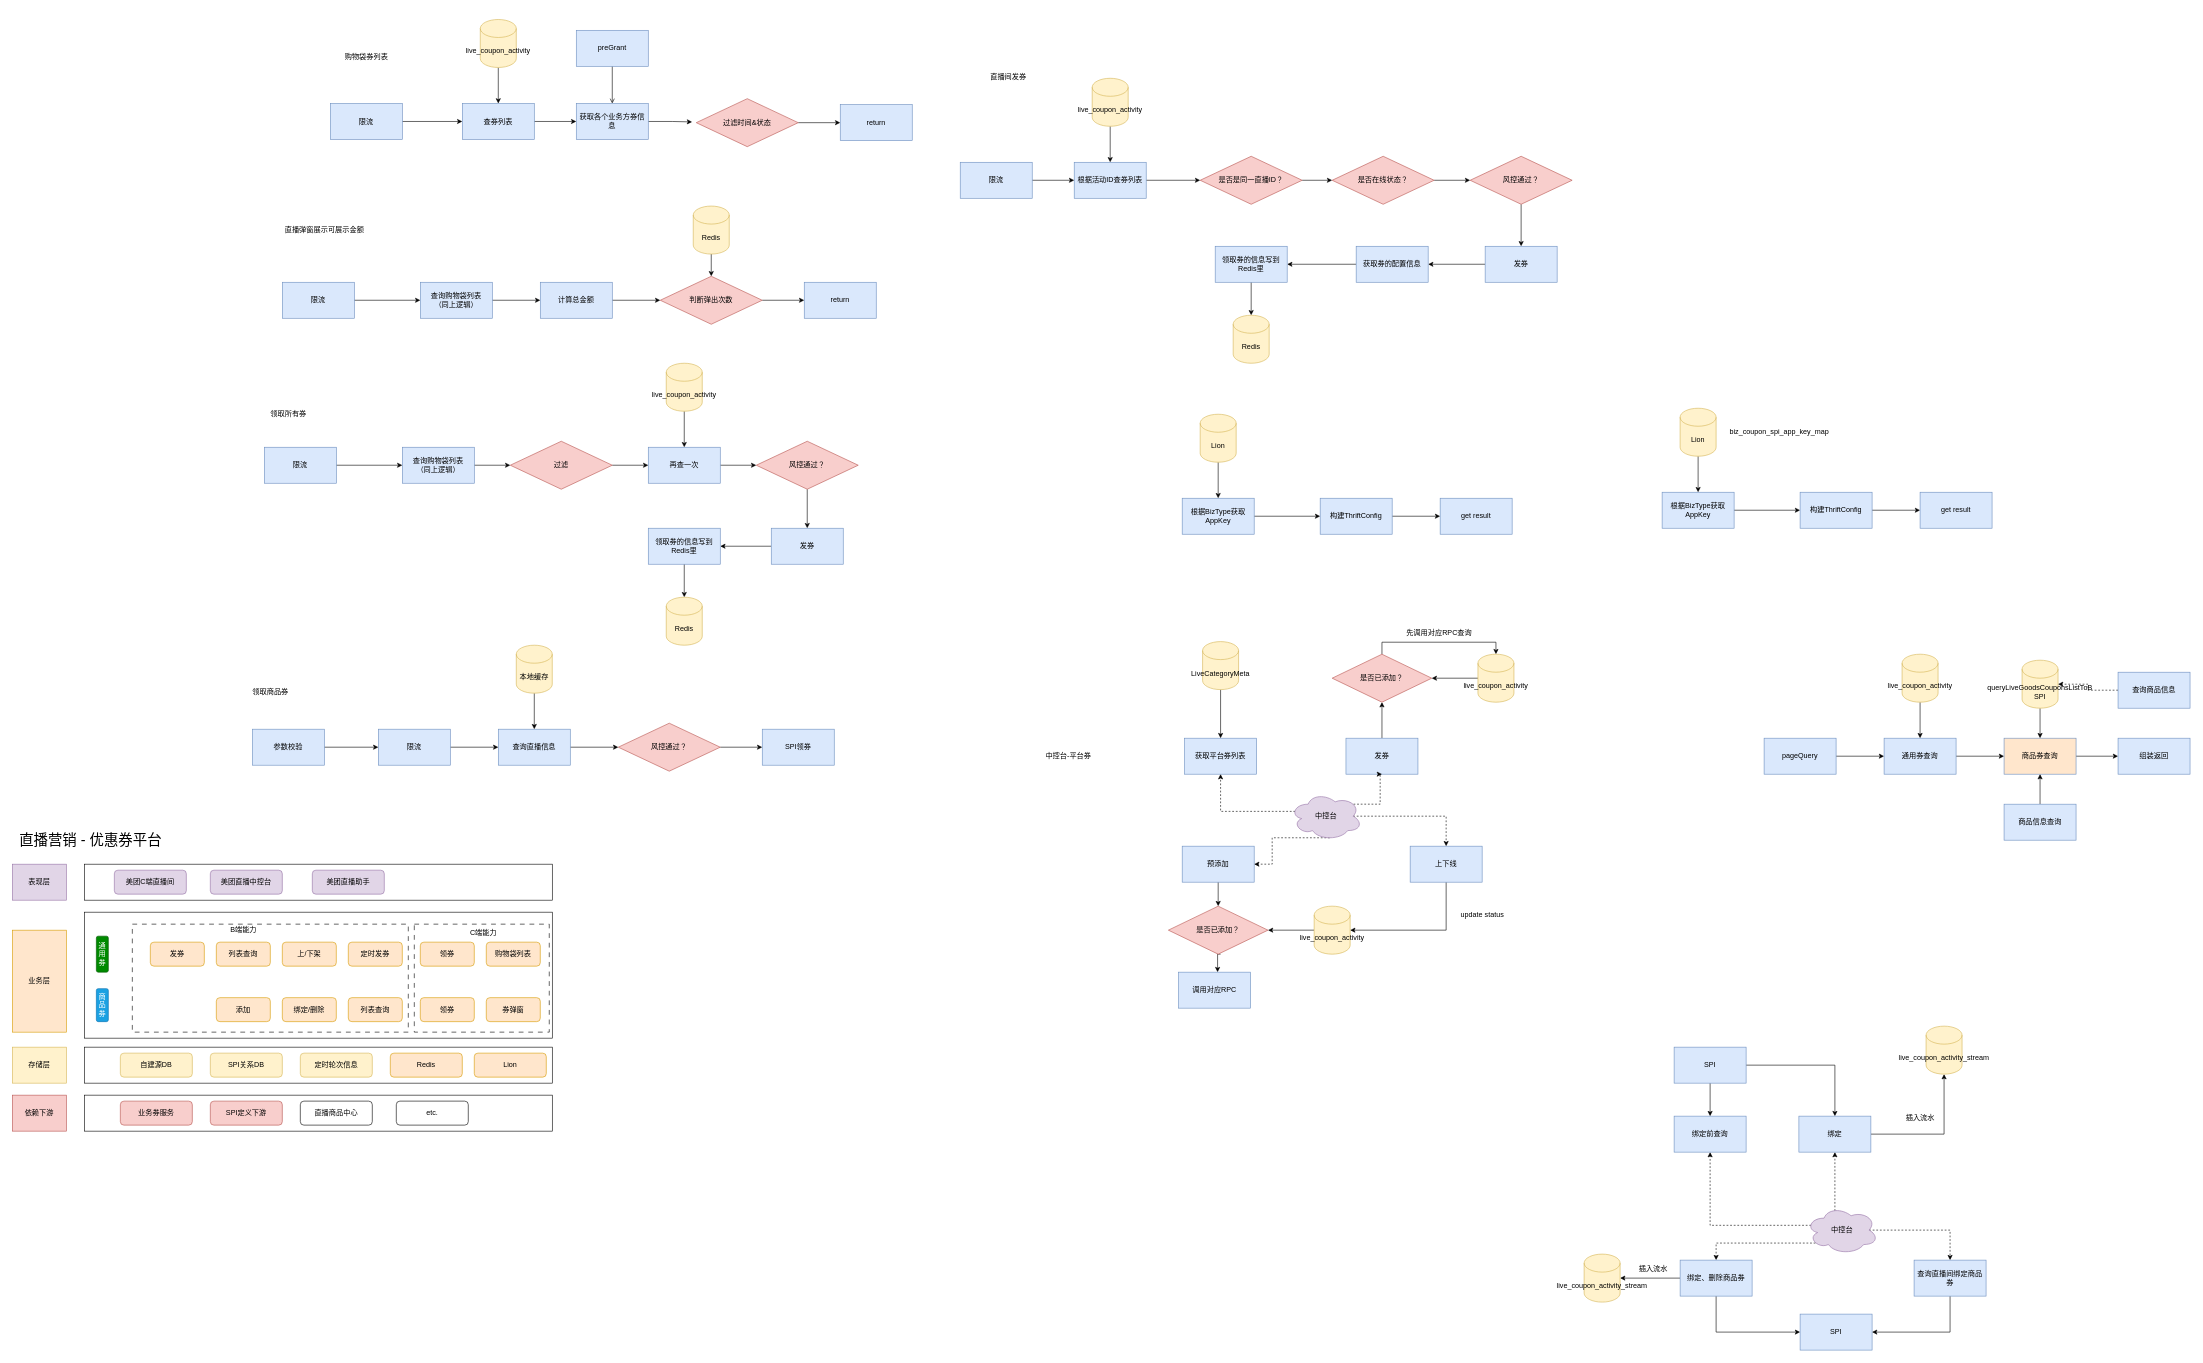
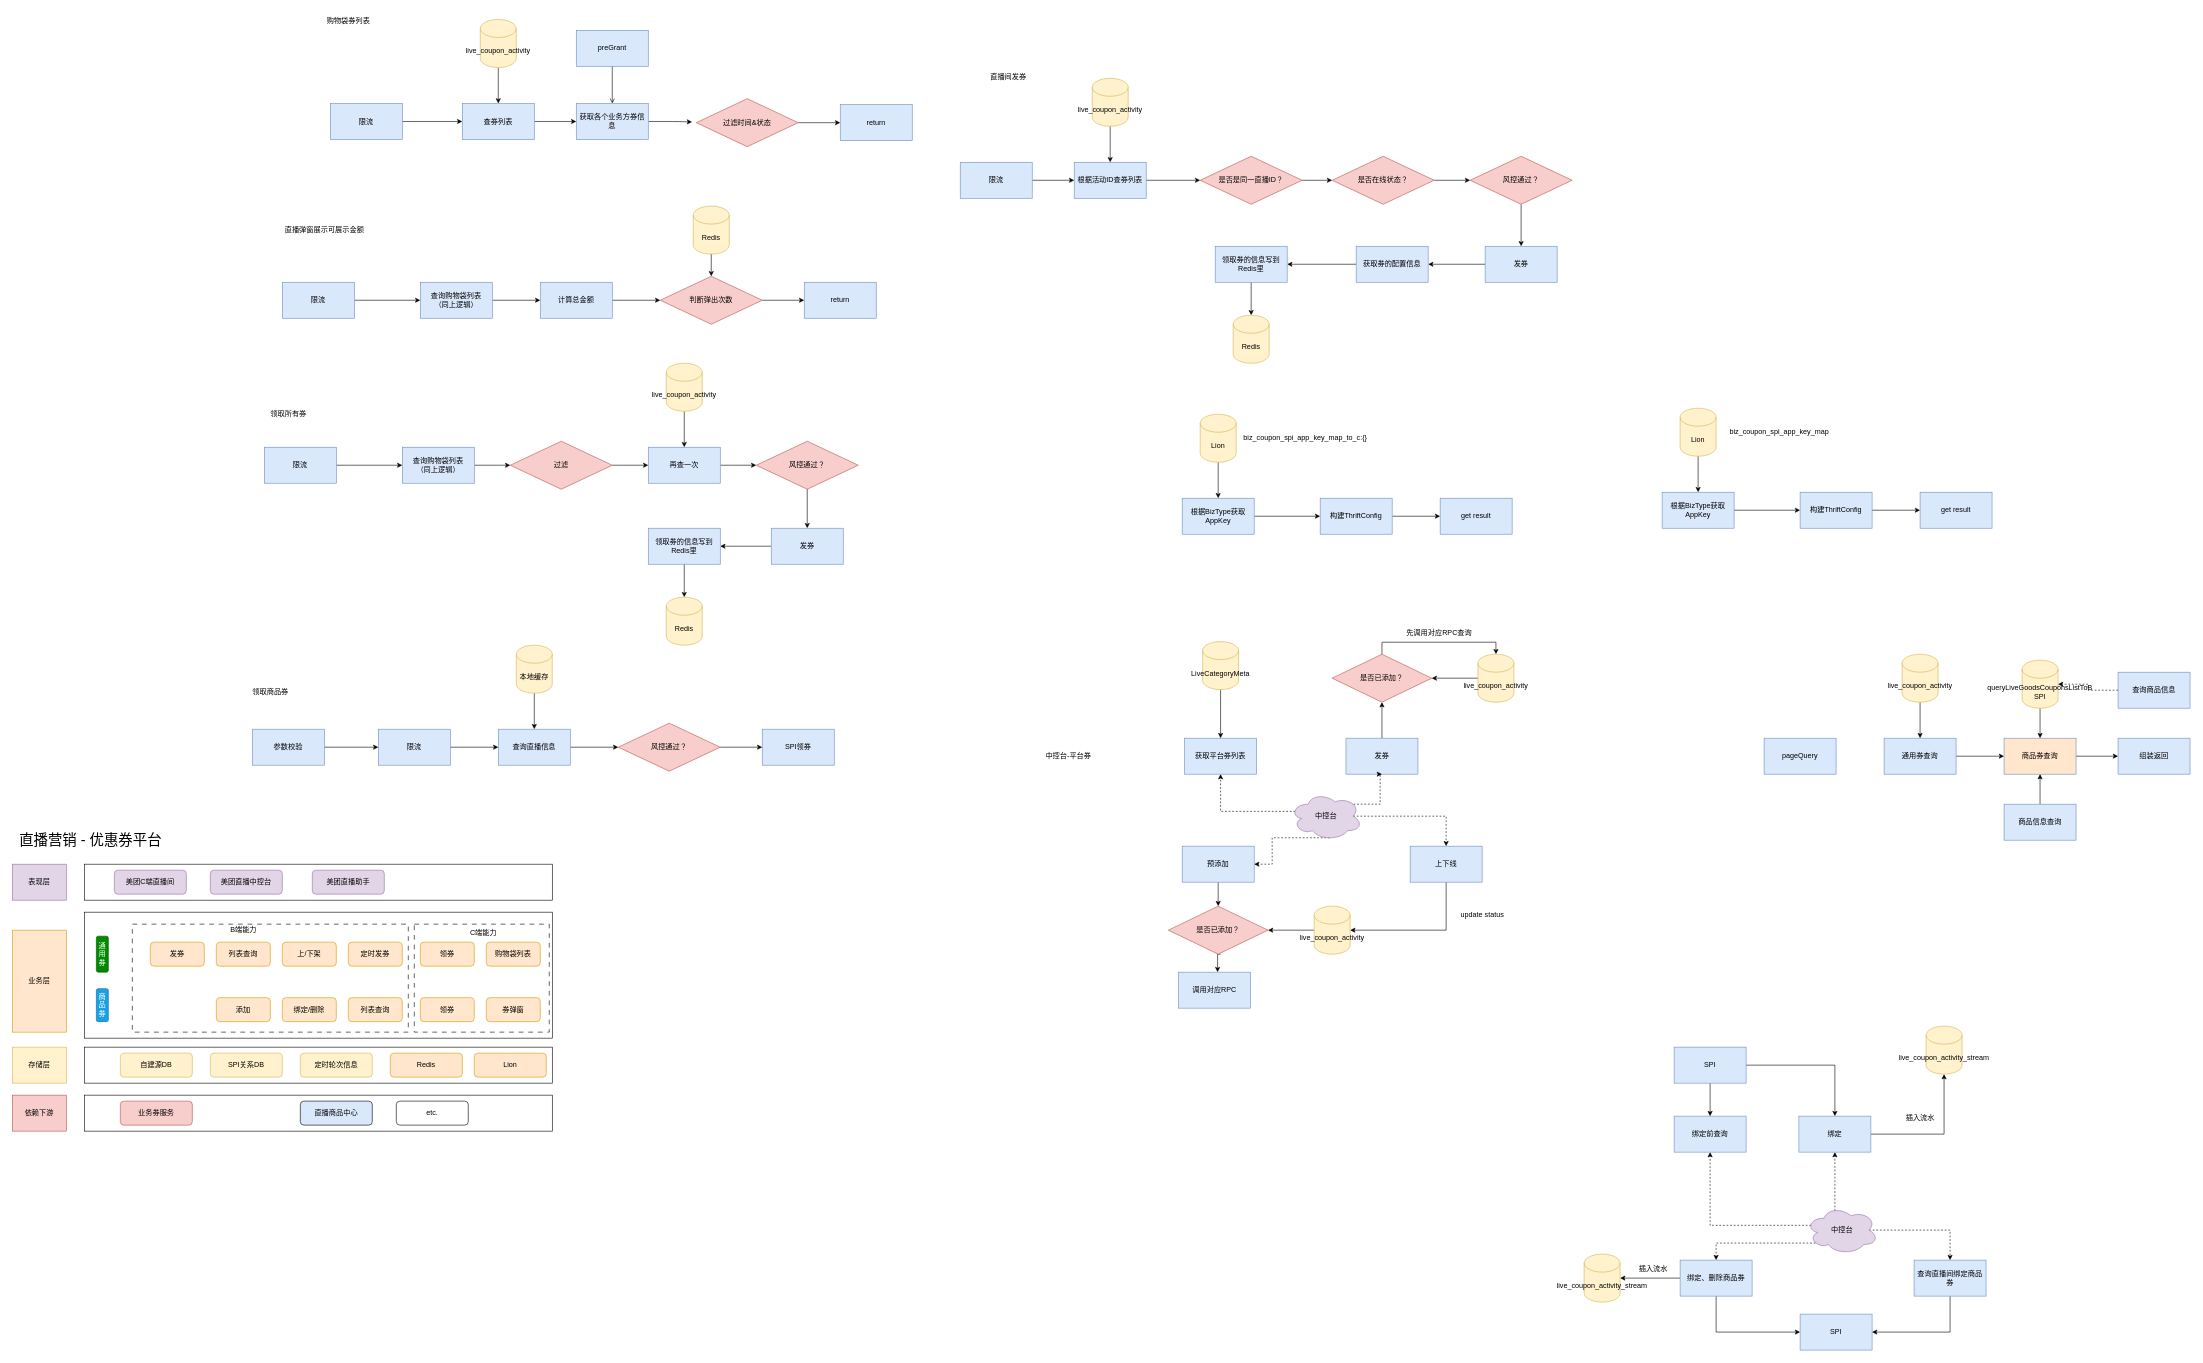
node "购物袋券列表": moved (366, 57) -> (348, 21)
node "biz_coupon_spi_app_key_map_to_c:{}": added
edge "pageQuery" -> "通用券查询": removed
node "SPI定义下游": removed
node "直播商品中心": fillcolor #ffffff -> #dae8fc
